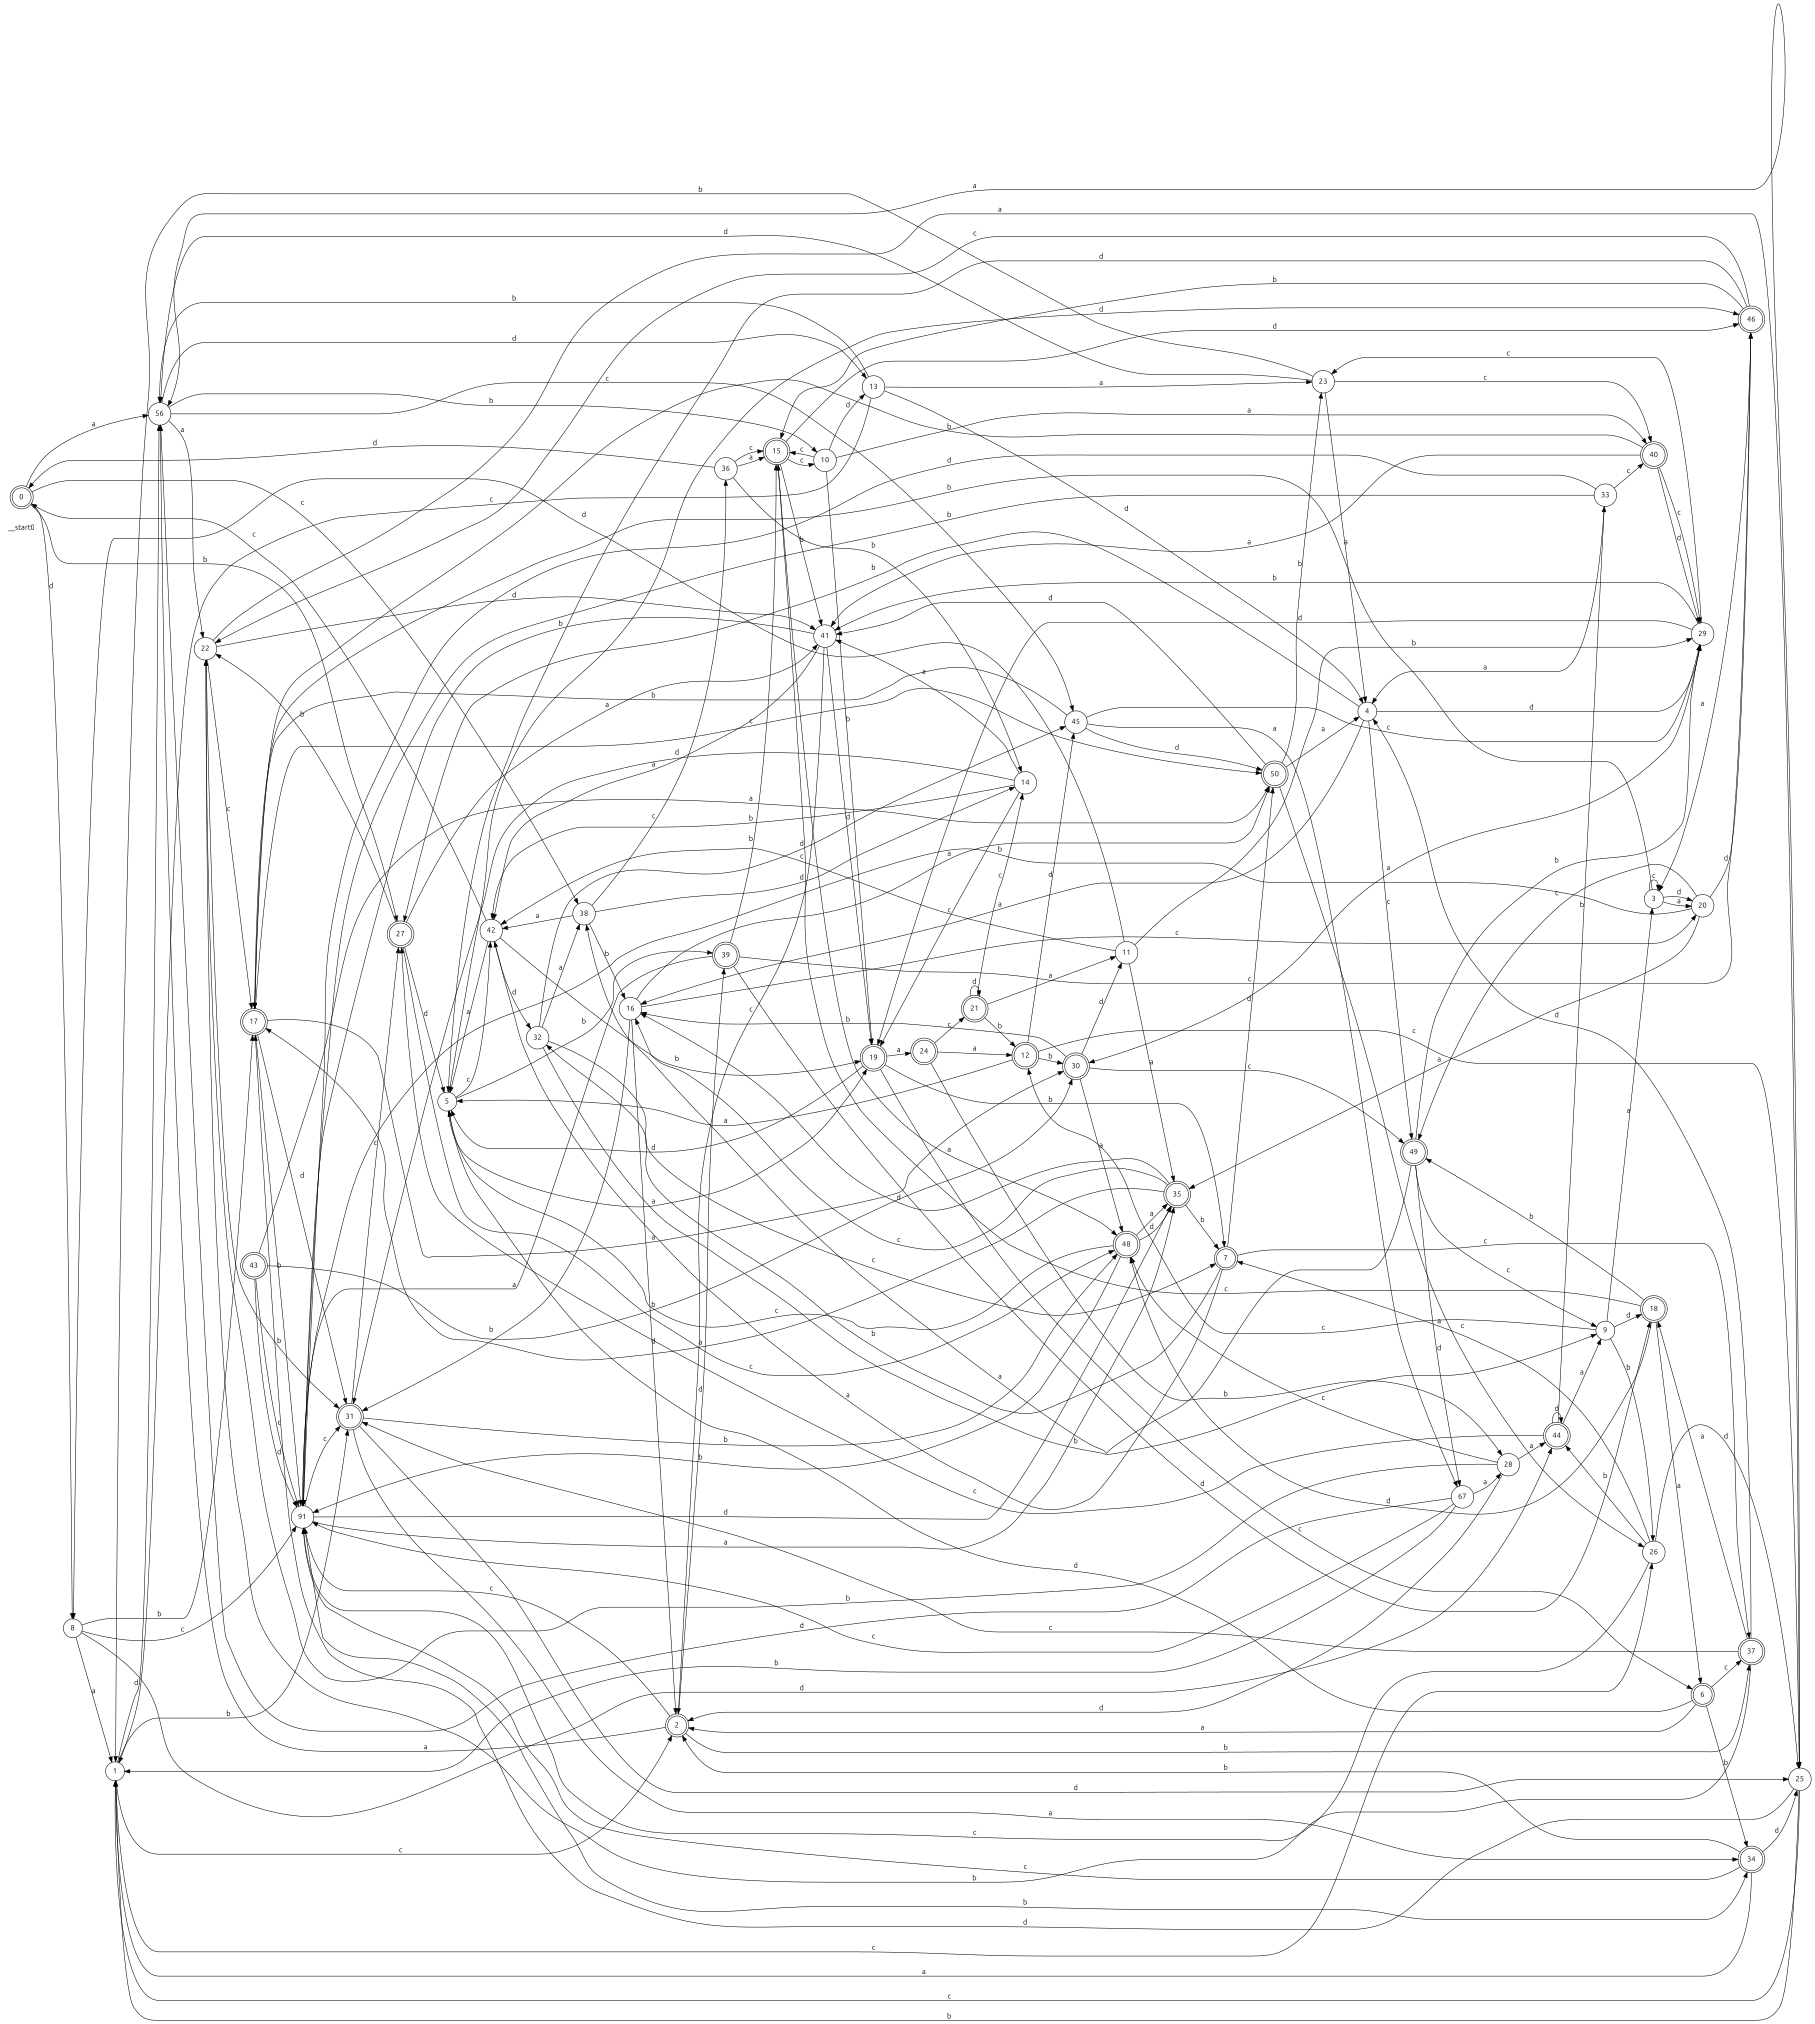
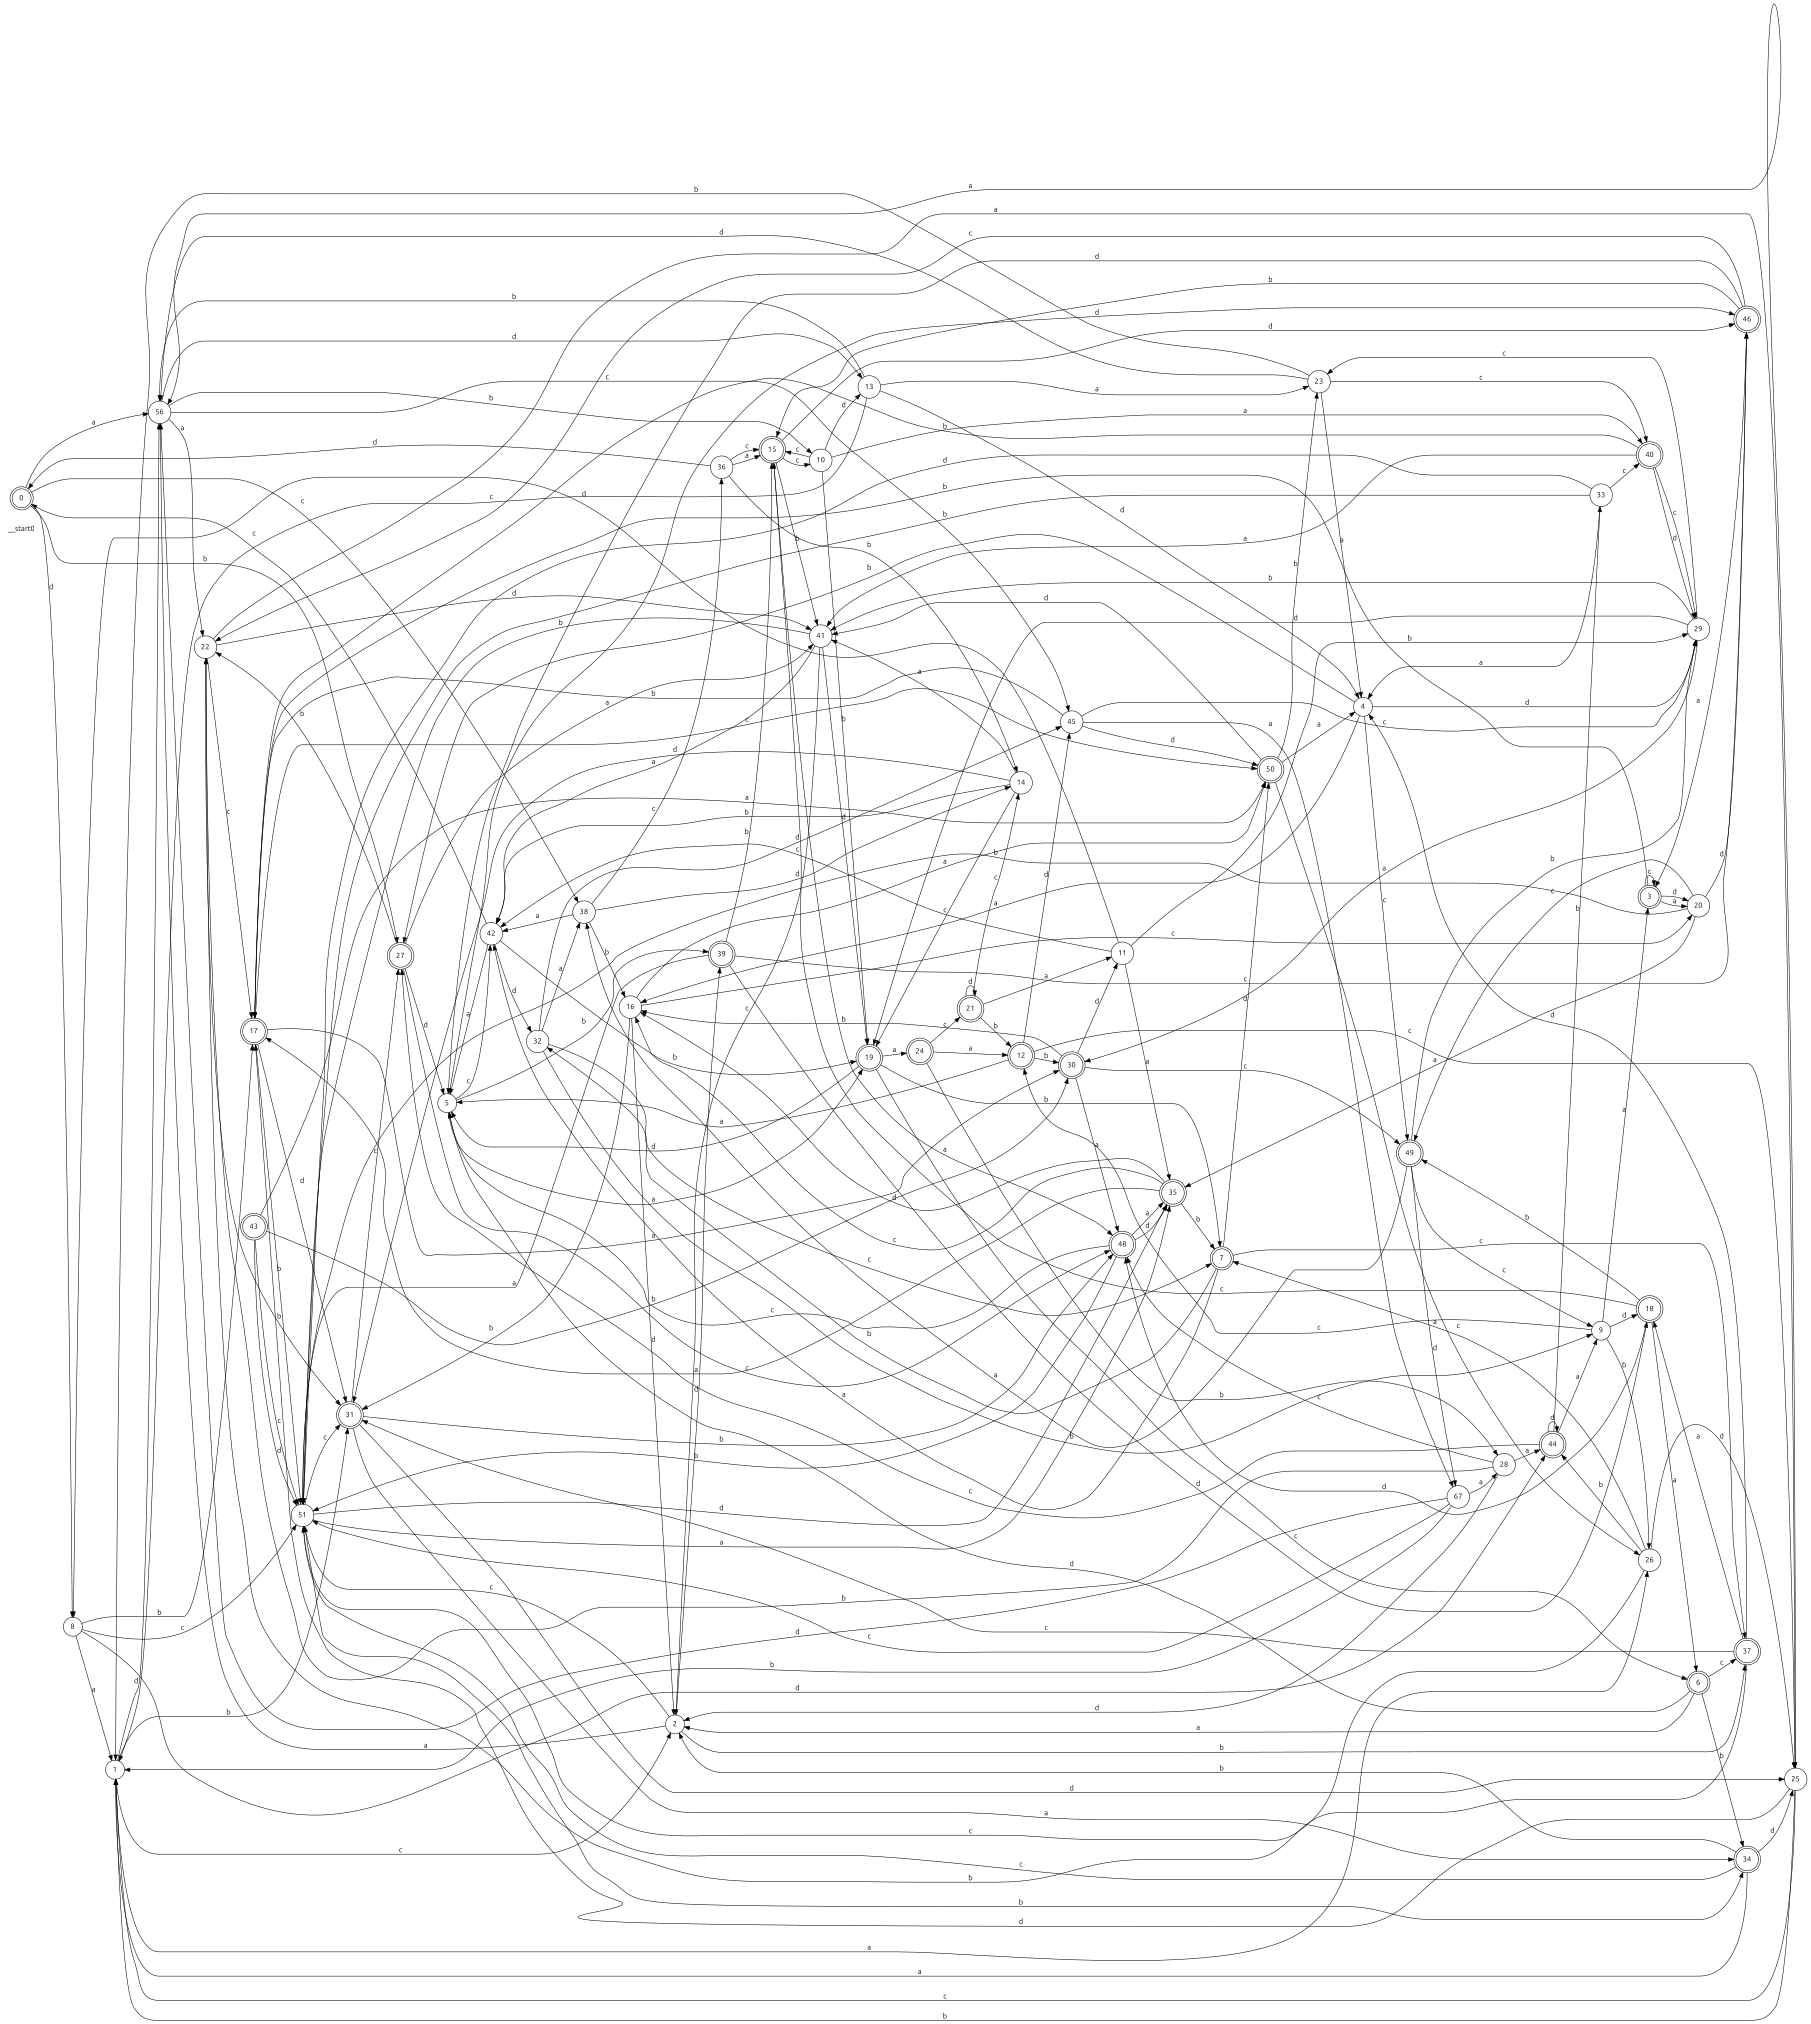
node "3": shape circle -> doublecircle
node "91": label "91" -> "51"
node "2": shape doublecircle -> circle
edge "1" -> "26": label "c" -> "a"
